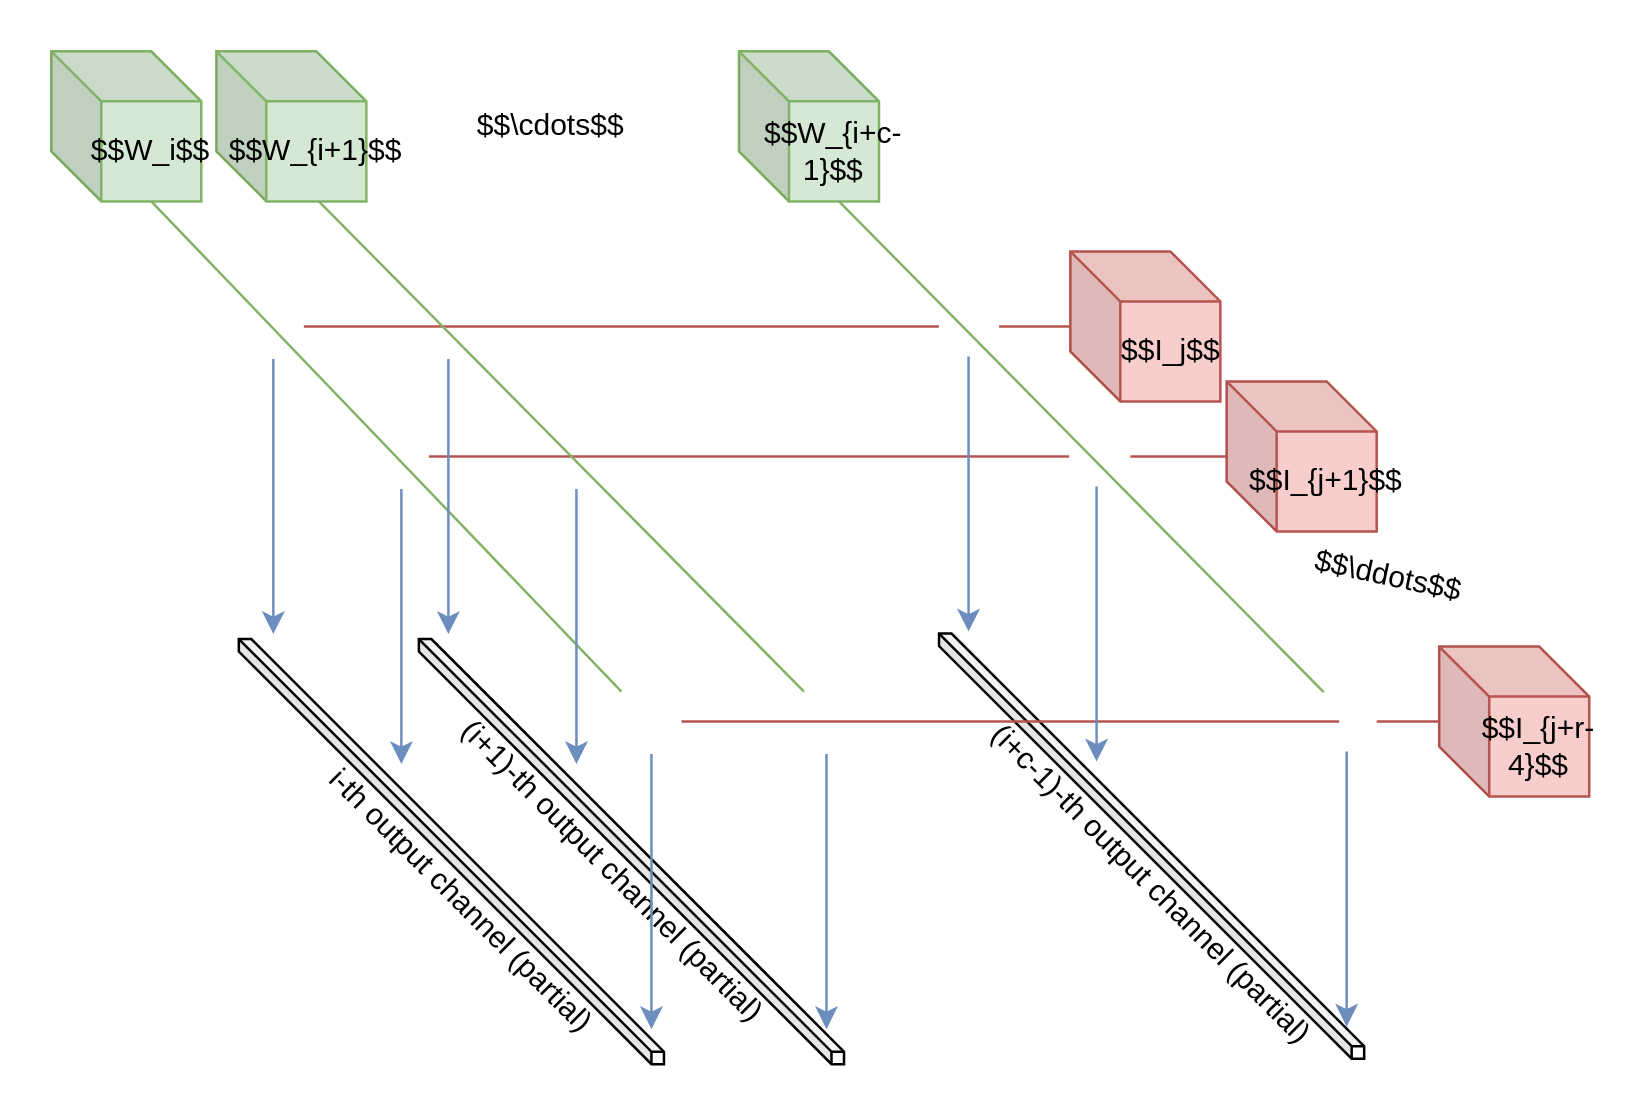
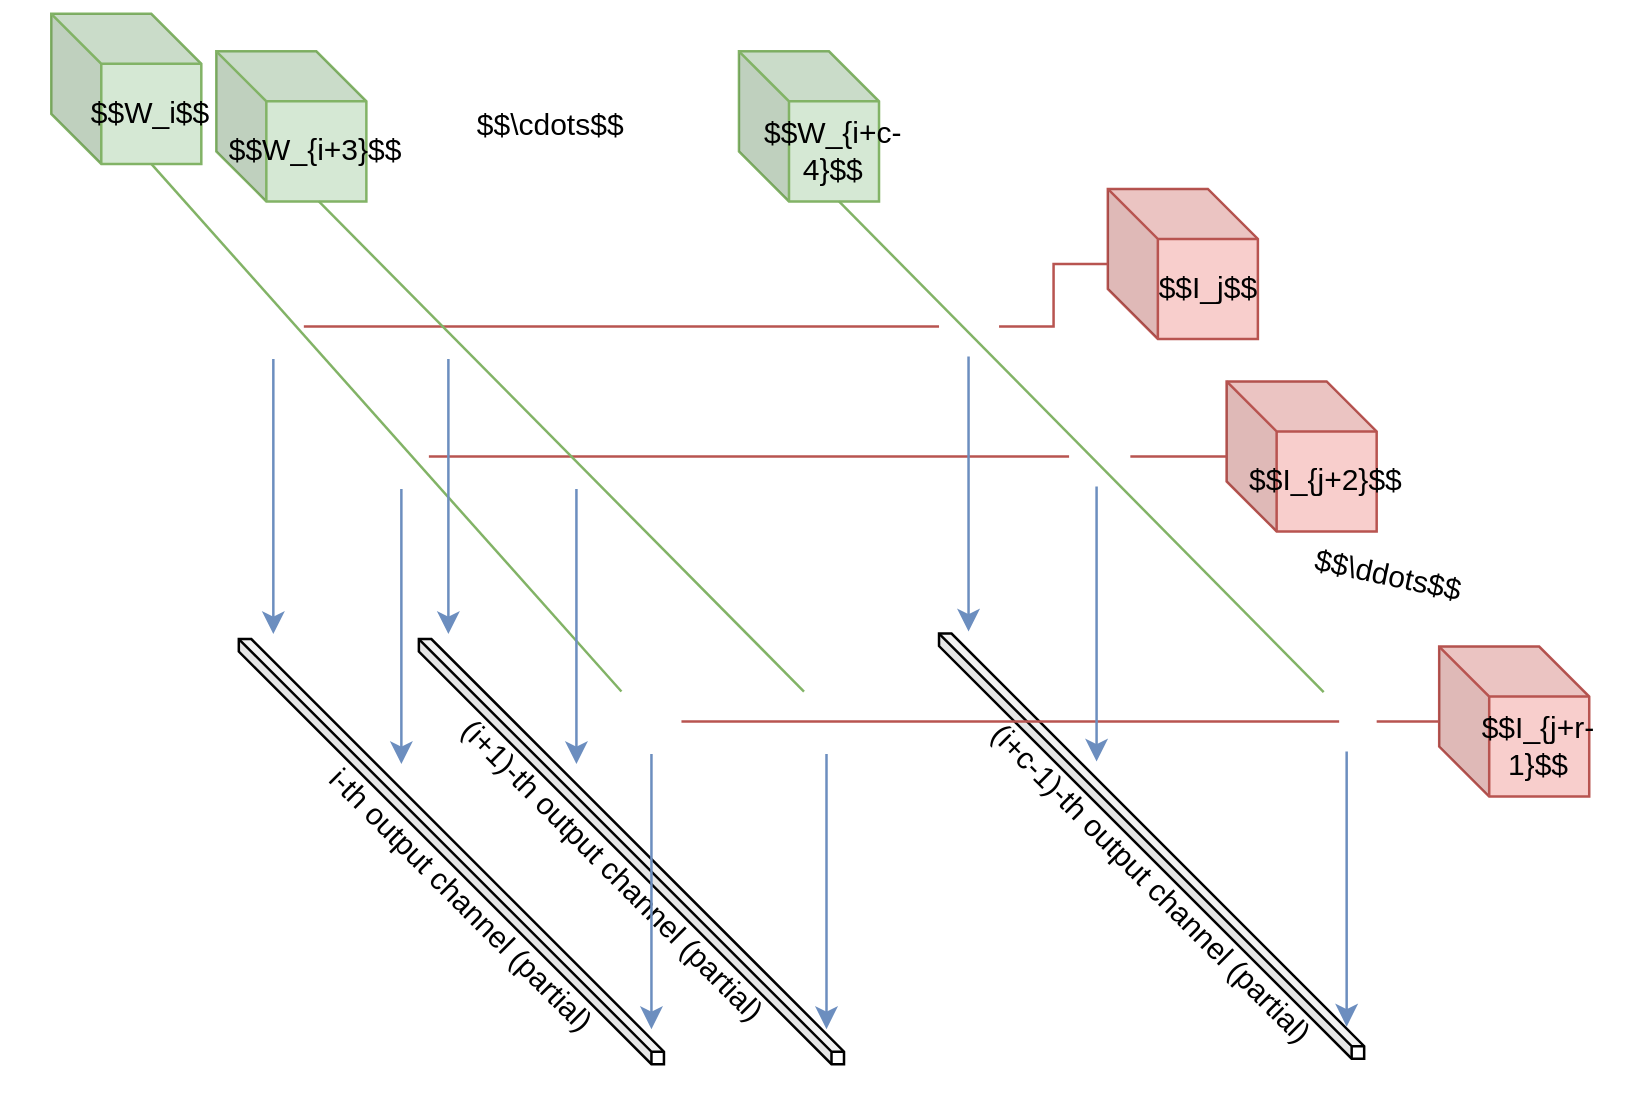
node "$$W_i$$": moved (126, 126) -> (126, 89)
node "$$W_{i+1}$$": label "$$W_{i+1}$$" -> "$$W_{i+3}$$"
node "$$W_{i+c-1}$$": label "$$W_{i+c-1}$$" -> "$$W_{i+c-4}$$"
node "$$I_j$$": moved (1145, 326) -> (1183, 264)
node "$$I_{j+1}$$": label "$$I_{j+1}$$" -> "$$I_{j+2}$$"
node "$$I_{j+r-4}$$": label "$$I_{j+r-4}$$" -> "$$I_{j+r-1}$$"
